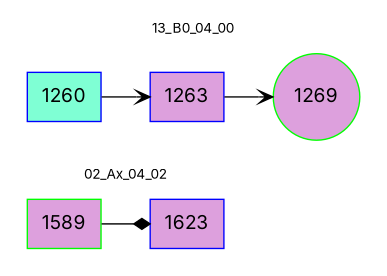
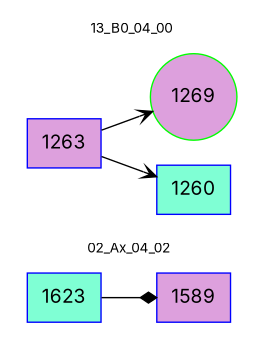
edge "1260" -> "1263": reversed
node "1589": color green -> blue
edge "1589" -> "1623": reversed
node "1623": fillcolor plum -> aquamarine
